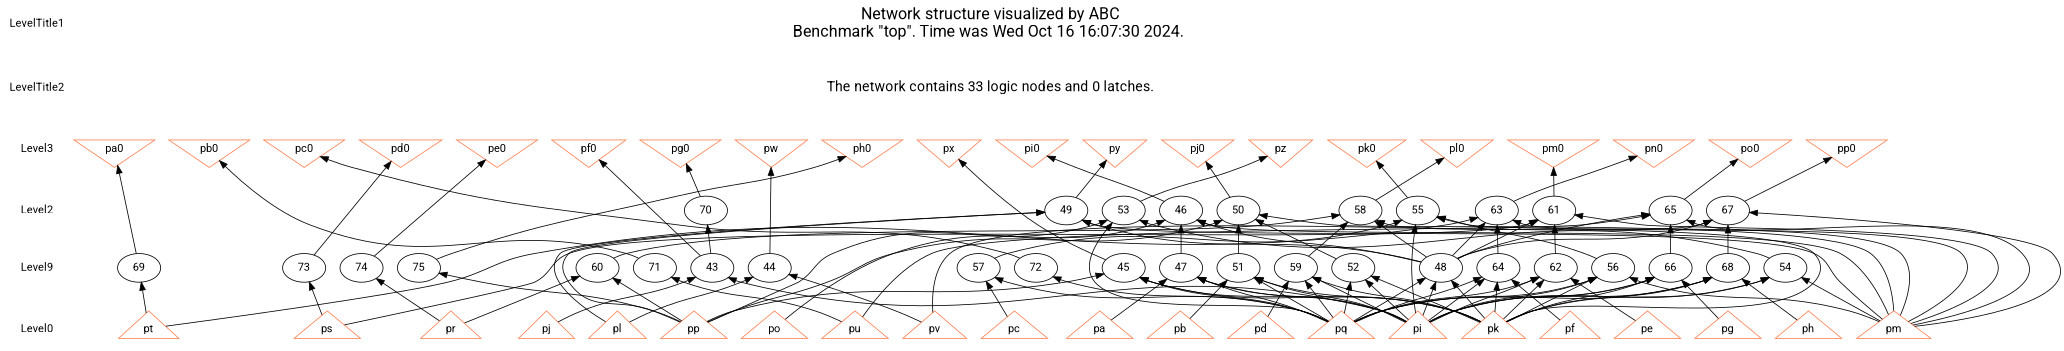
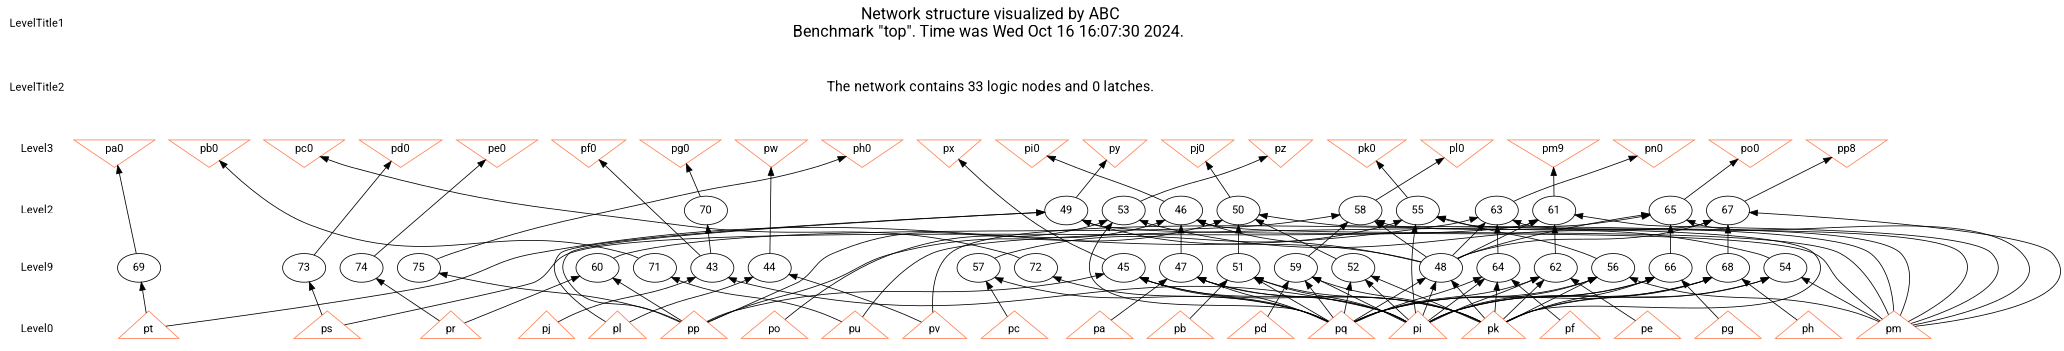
node "pm0": label "pm0" -> "pm9"
node "pp0": label "pp0" -> "pp8"
